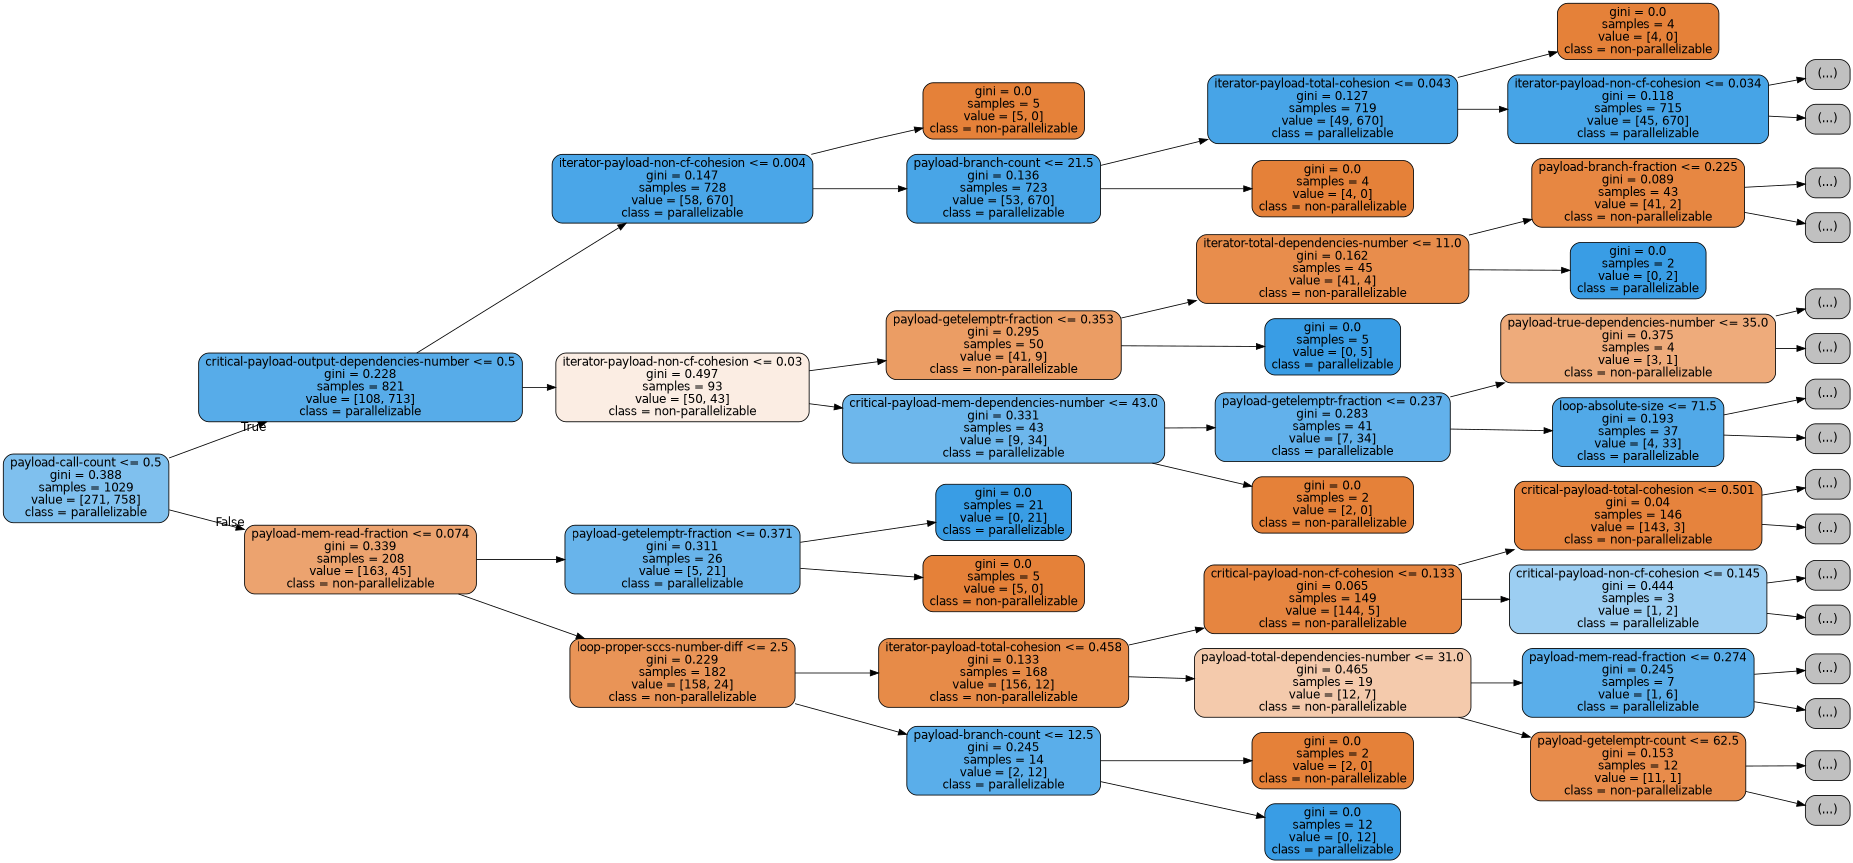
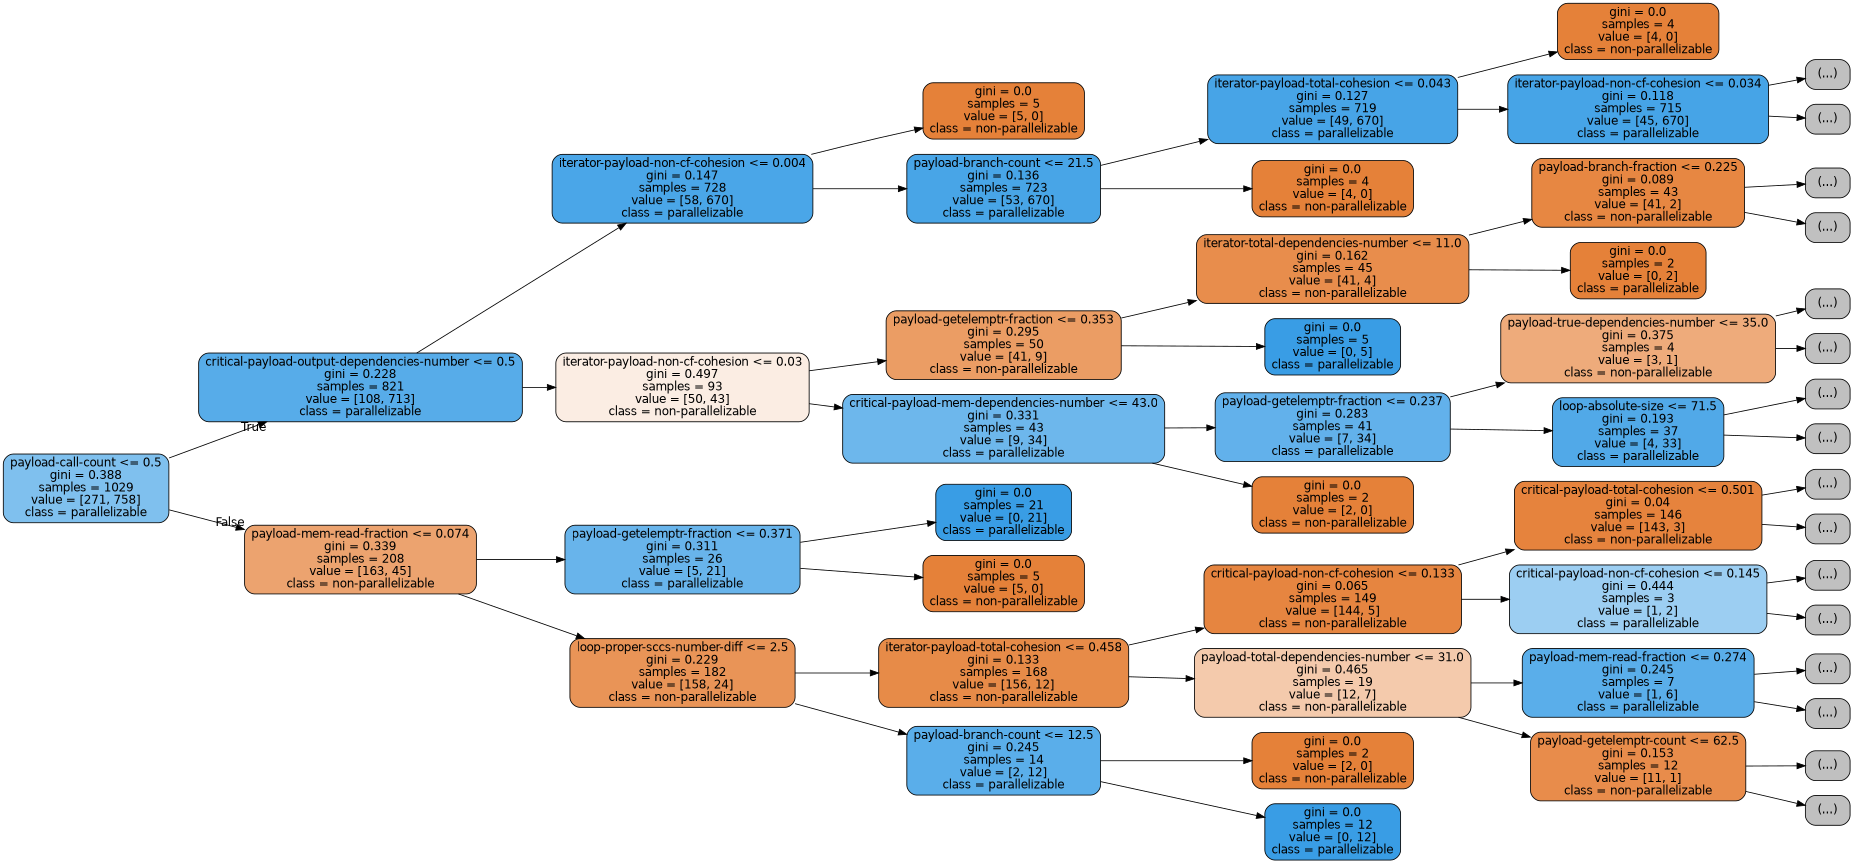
node "gini = 0.0 samples = 2 value = [0, 2] class = parallelizable": fillcolor #399de5ff -> #e58139ff
